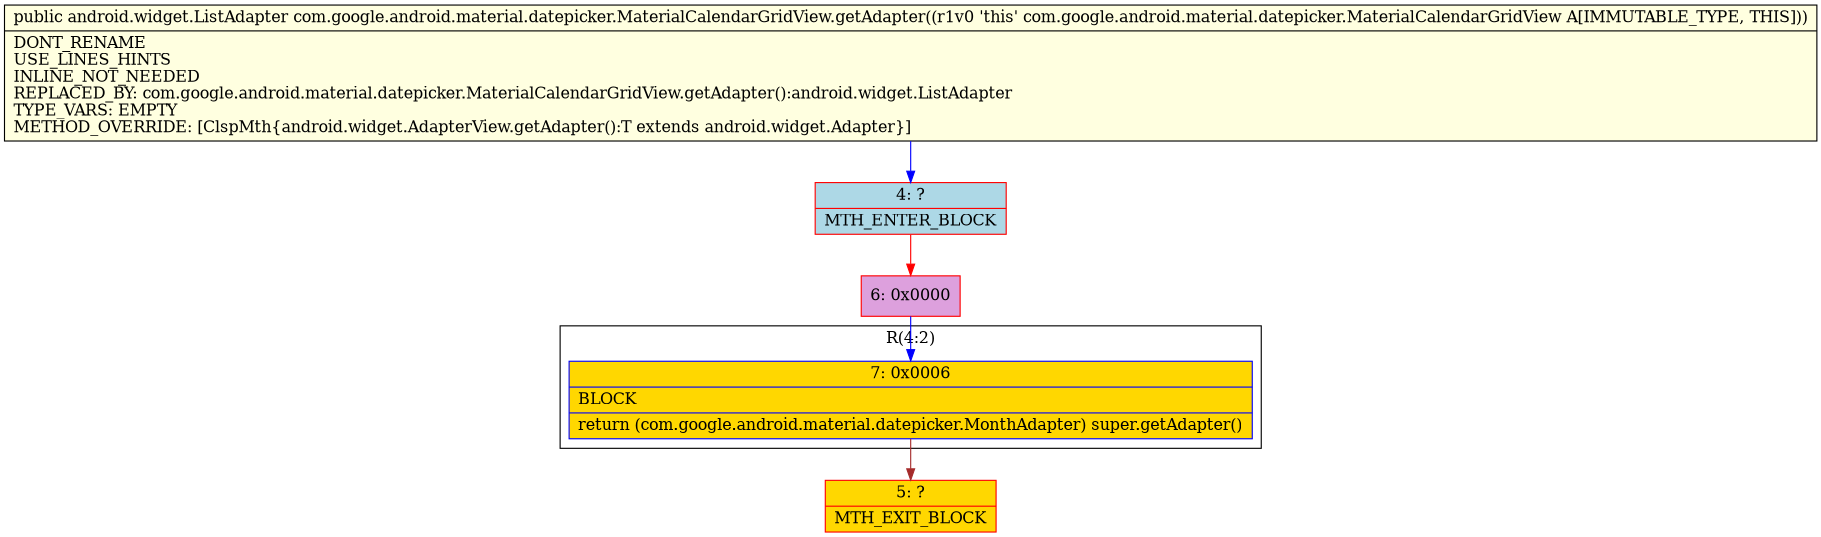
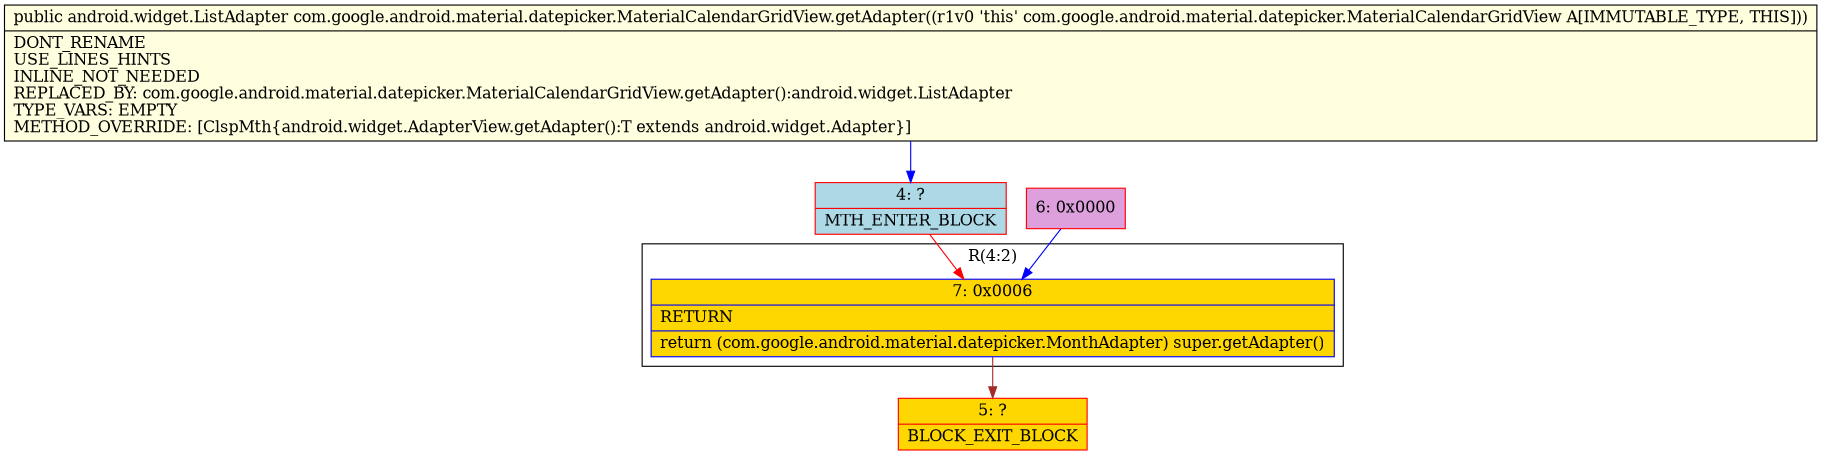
edge "4: ?" -> "6: 0x0000": now "4: ?" -> "7: 0x0006"
node "7: 0x0006": text "BLOCK" -> "RETURN"
node "5: ?": text "MTH_EXIT_BLOCK" -> "BLOCK_EXIT_BLOCK"
